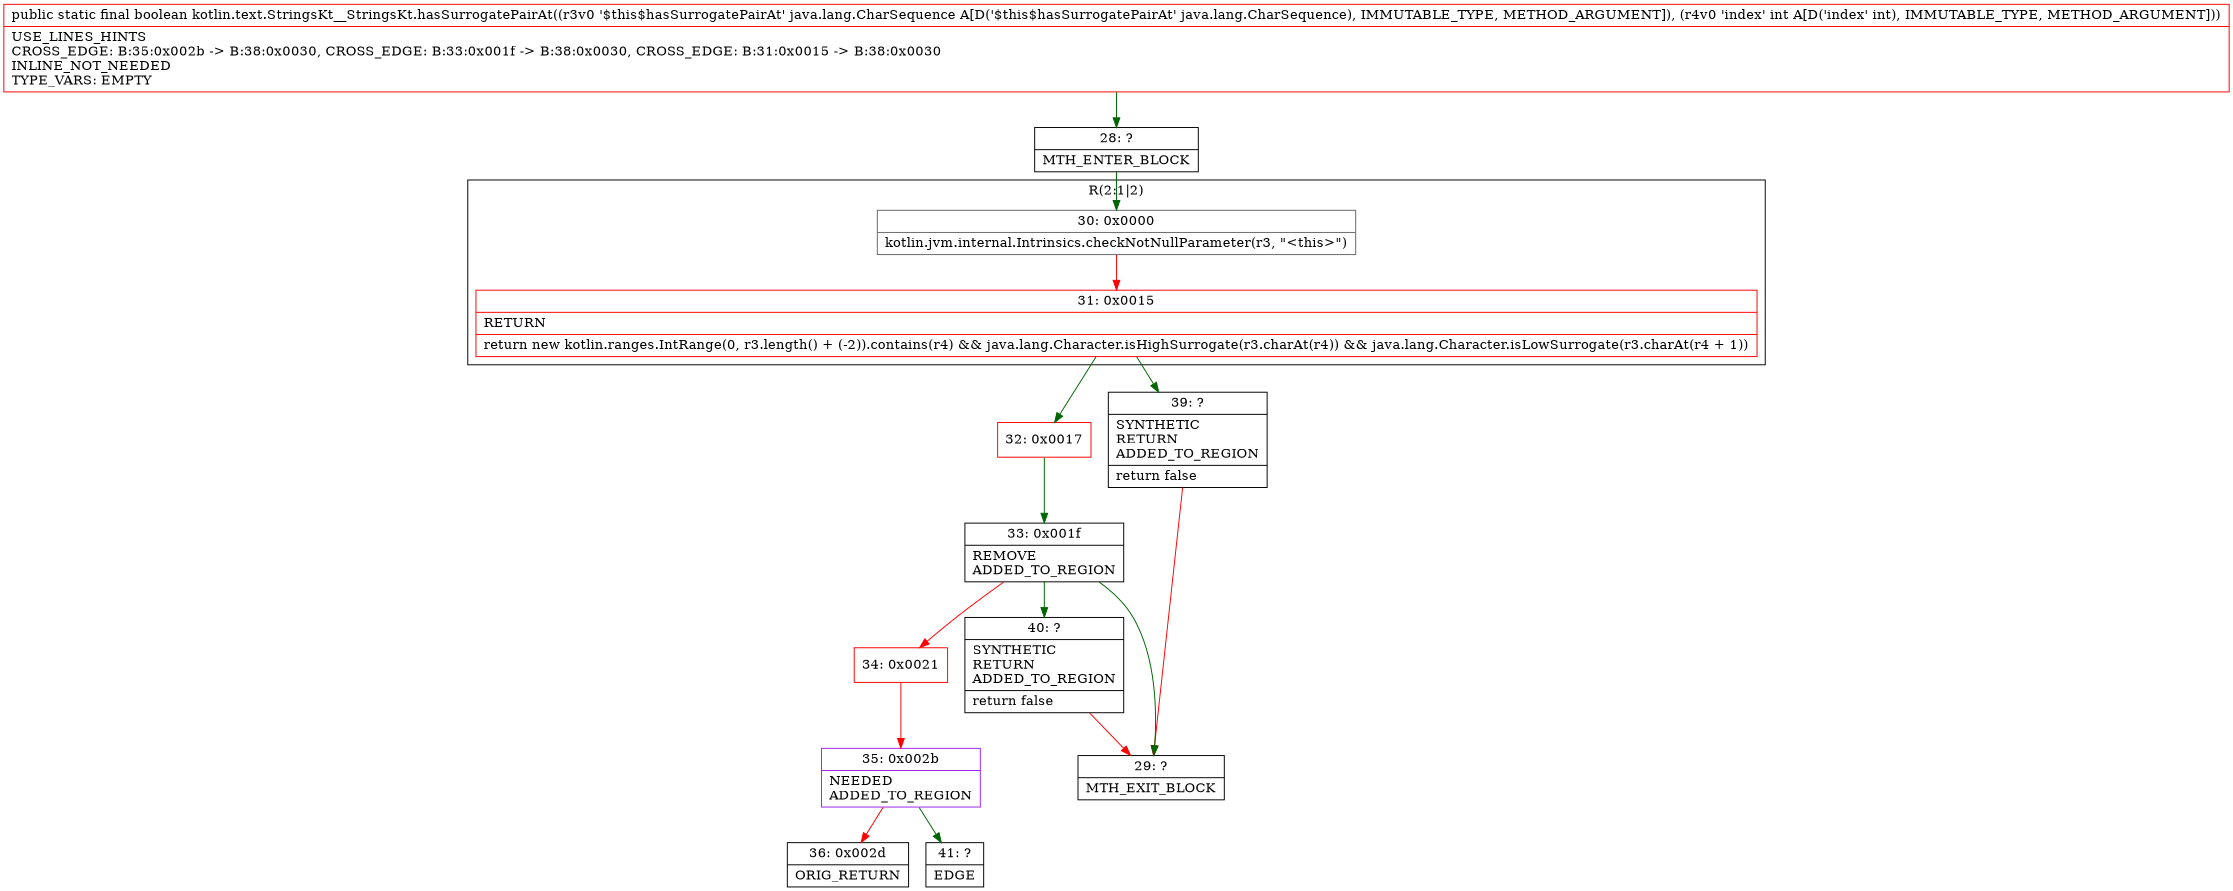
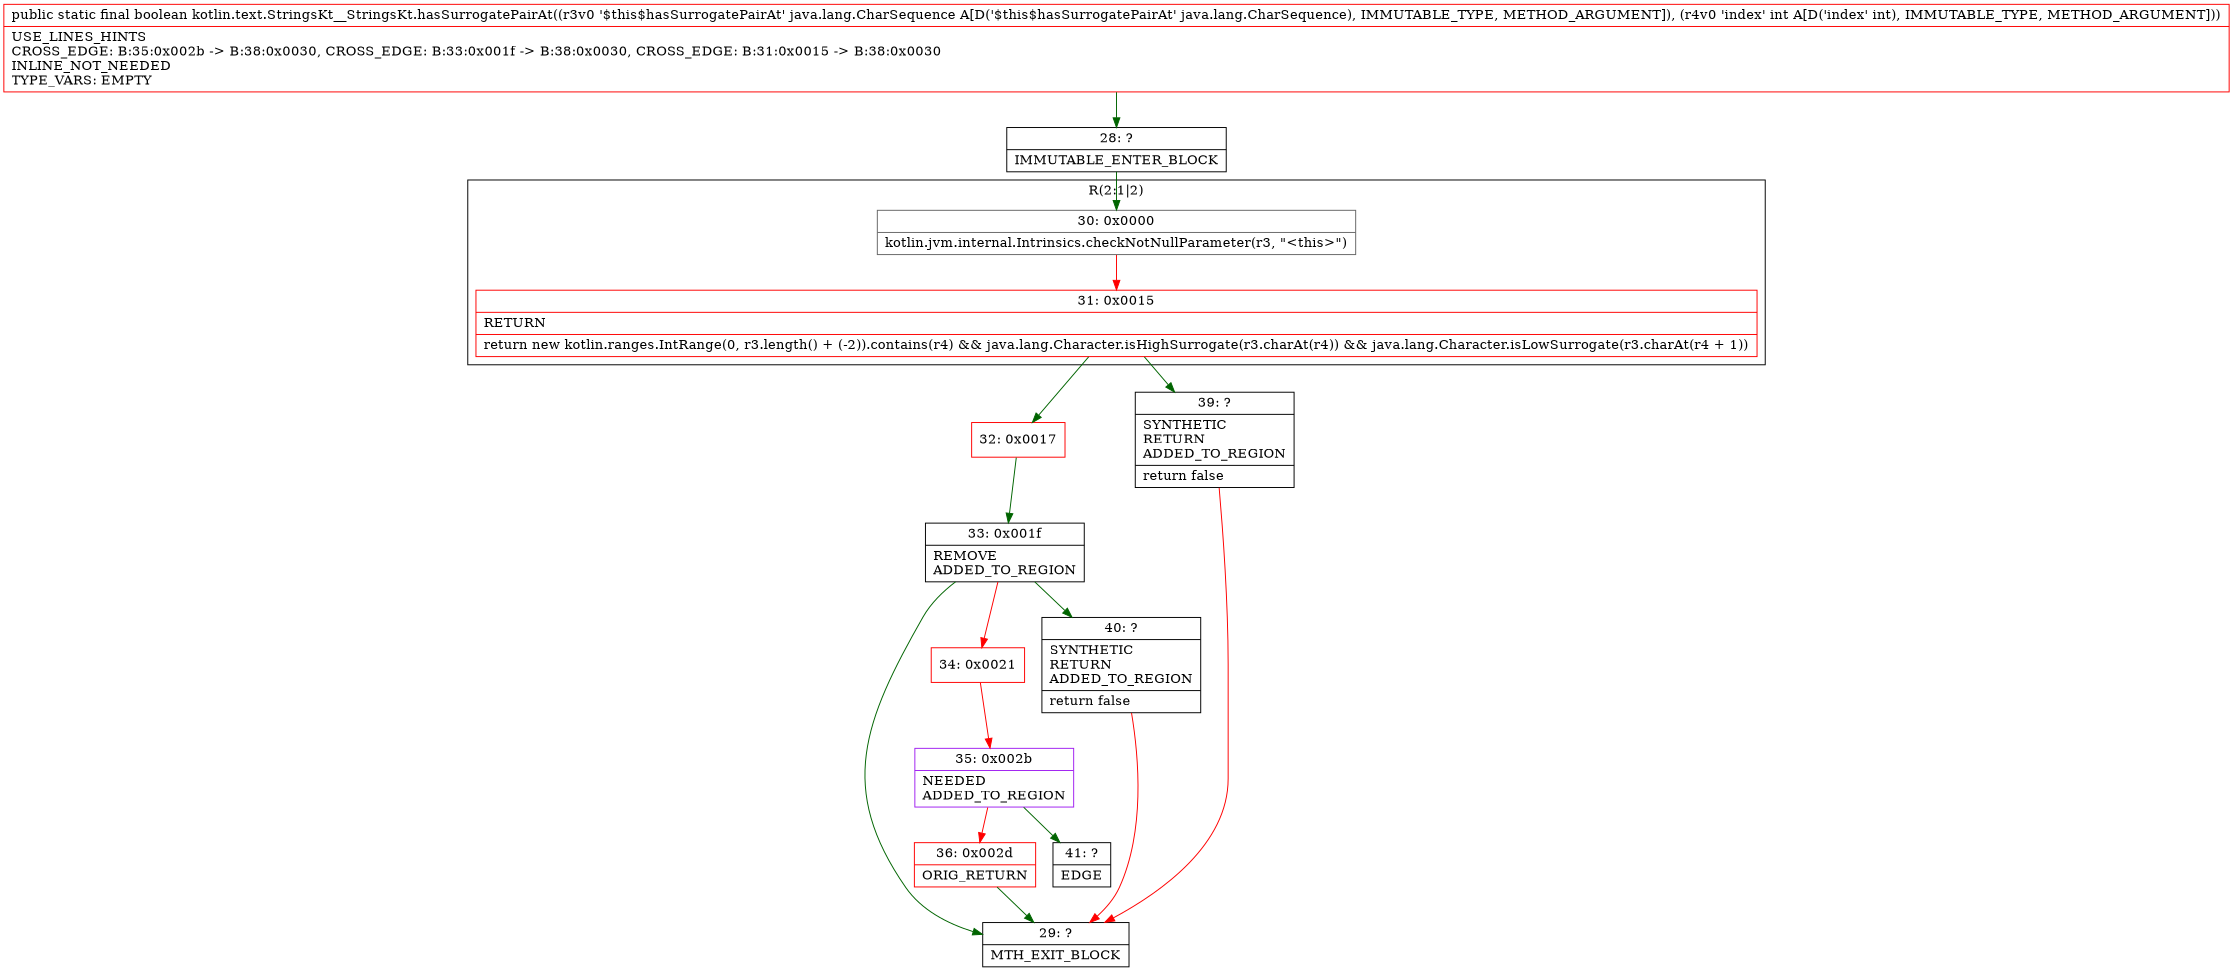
node "28: ?": text "MTH_ENTER_BLOCK" -> "IMMUTABLE_ENTER_BLOCK"
node "36: 0x002d": color black -> red
edge "36: 0x002d" -> "29: ?": added
